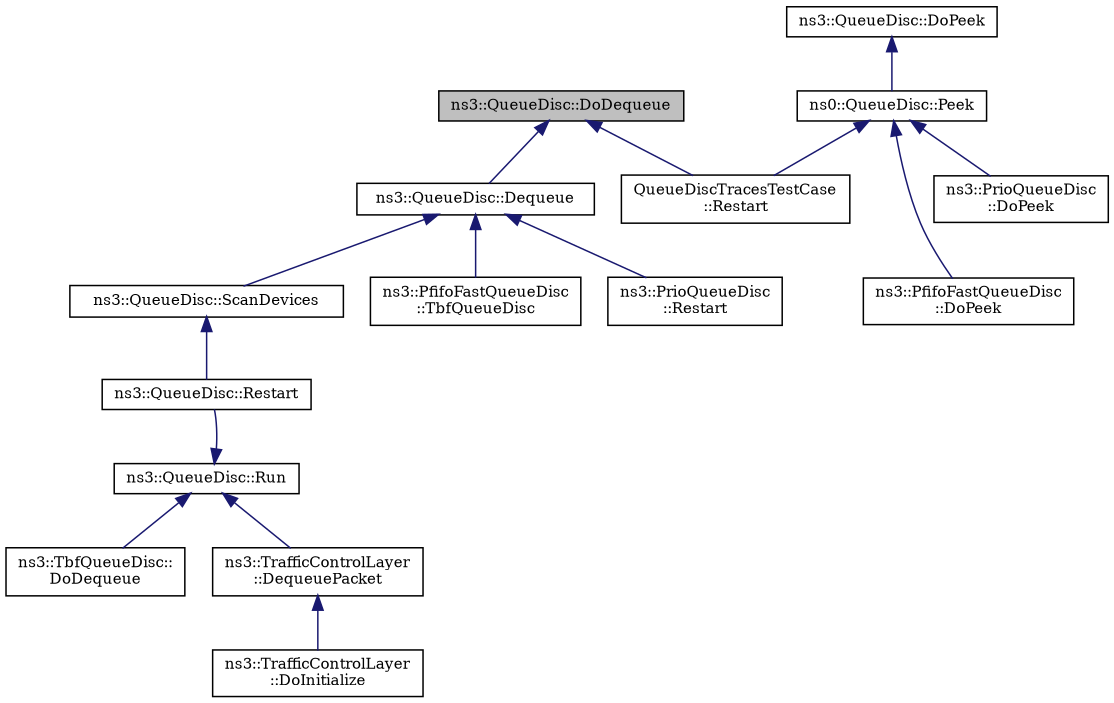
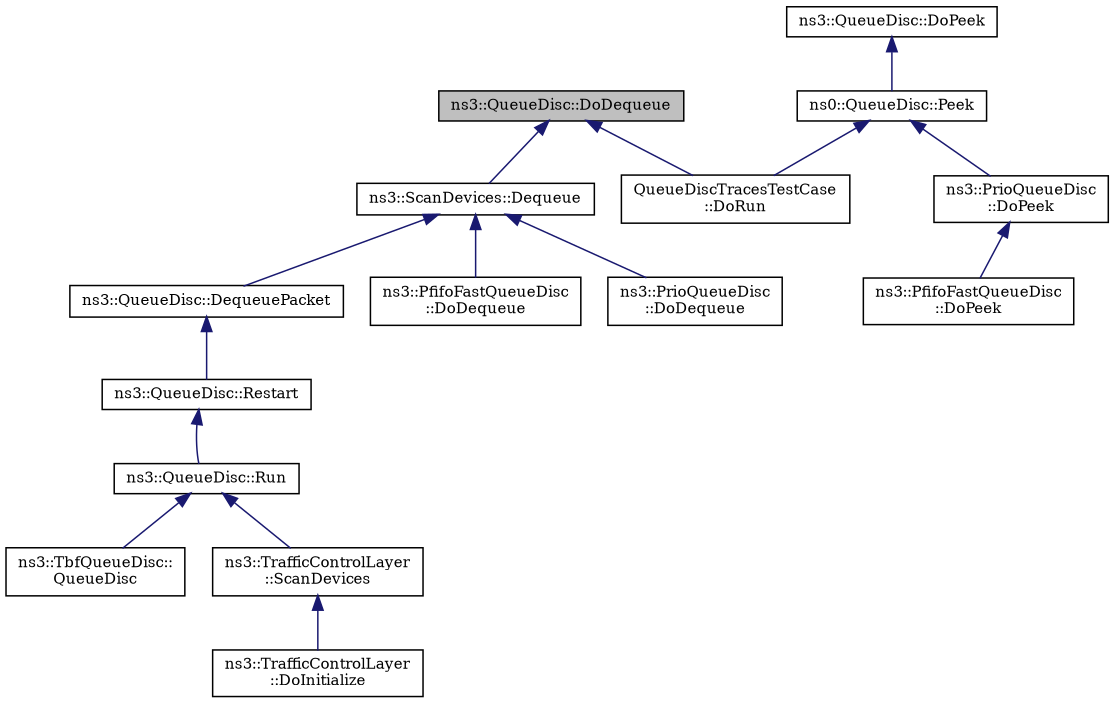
node "ns3::QueueDisc::Dequeue": label "ns3::QueueDisc::Dequeue" -> "ns3::ScanDevices::Dequeue"
node "QueueDiscTracesTestCase ::Restart": label "QueueDiscTracesTestCase ::Restart" -> "QueueDiscTracesTestCase ::DoRun"
edge "ns3::PfifoFastQueueDisc ::DoPeek" -> "ns0::QueueDisc::Peek": now "ns3::PfifoFastQueueDisc ::DoPeek" -> "ns3::PrioQueueDisc ::DoPeek"
node "ns3::QueueDisc::ScanDevices": label "ns3::QueueDisc::ScanDevices" -> "ns3::QueueDisc::DequeuePacket"
node "ns3::PfifoFastQueueDisc ::TbfQueueDisc": label "ns3::PfifoFastQueueDisc ::TbfQueueDisc" -> "ns3::PfifoFastQueueDisc ::DoDequeue"
node "ns3::PrioQueueDisc ::Restart": label "ns3::PrioQueueDisc ::Restart" -> "ns3::PrioQueueDisc ::DoDequeue"
edge "ns3::QueueDisc::Restart" -> "ns3::QueueDisc::Run": reversed
node "ns3::TbfQueueDisc:: DoDequeue": label "ns3::TbfQueueDisc:: DoDequeue" -> "ns3::TbfQueueDisc:: QueueDisc"
node "ns3::TrafficControlLayer ::DequeuePacket": label "ns3::TrafficControlLayer ::DequeuePacket" -> "ns3::TrafficControlLayer ::ScanDevices"
